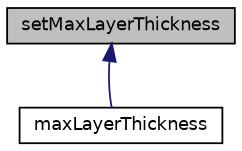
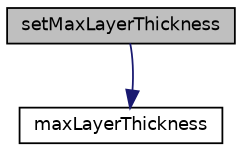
edge "maxLayerThickness" -> "setMaxLayerThickness": reversed
